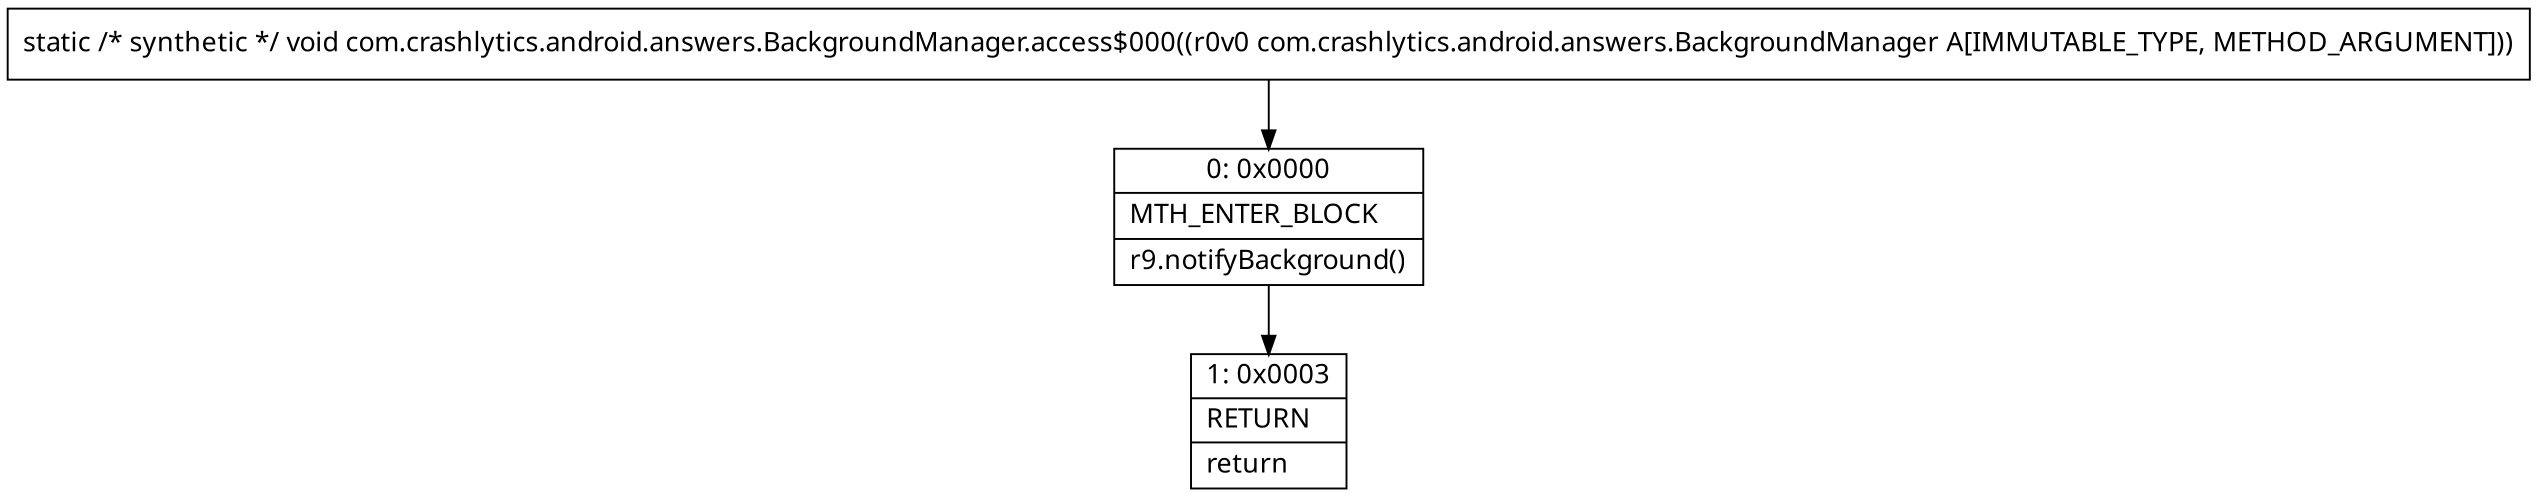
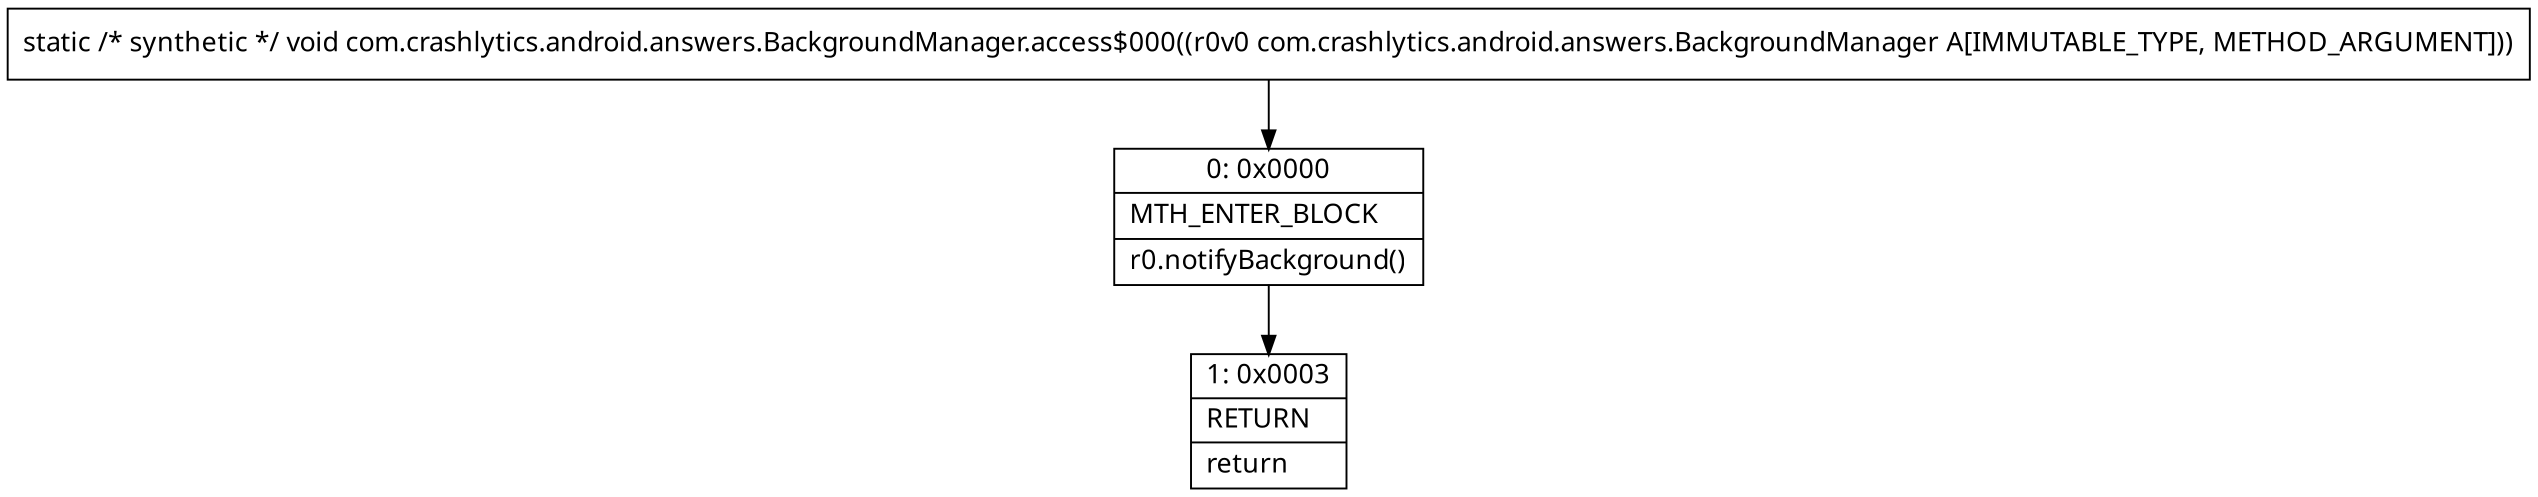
node "0: 0x0000": text "r9.notifyBackground()" -> "r0.notifyBackground()"
